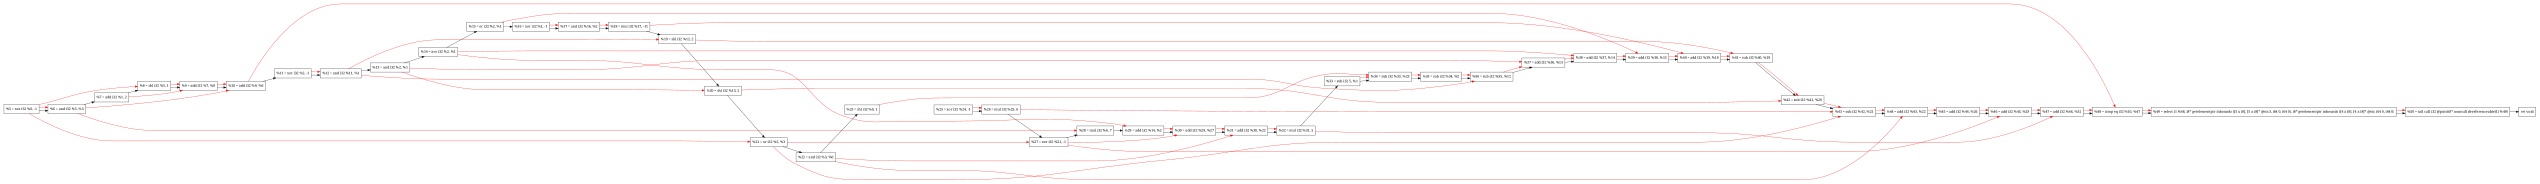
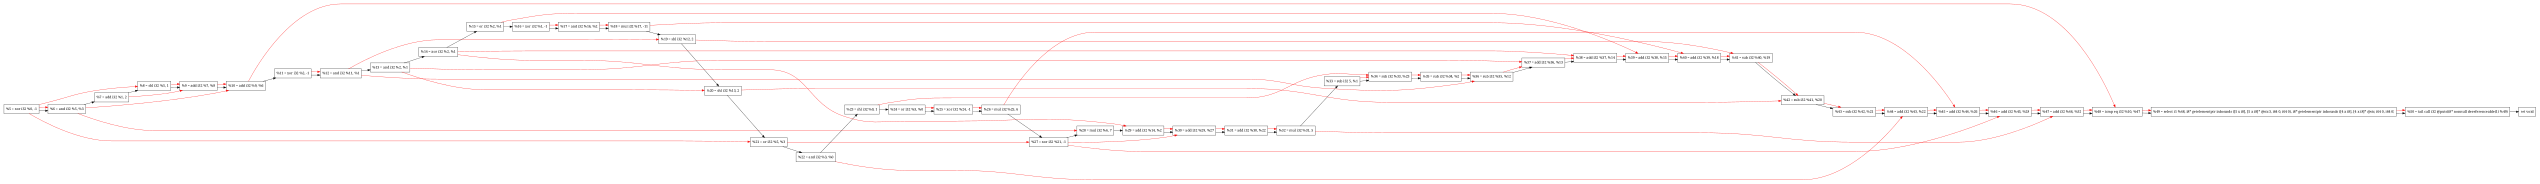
node "%24 = or i32 %3, %0": added
edge "%26 = mul i32 %25, 6" -> "%43 = sub i32 %42, %21": now "%26 = mul i32 %25, 6" -> "%45 = add i32 %44, %26"
edge "%21 = or i32 %5, %3" -> "%43 = sub i32 %42, %21": removed
edge "%22 = and i32 %3, %0" -> "%31 = add i32 %30, %22": removed
